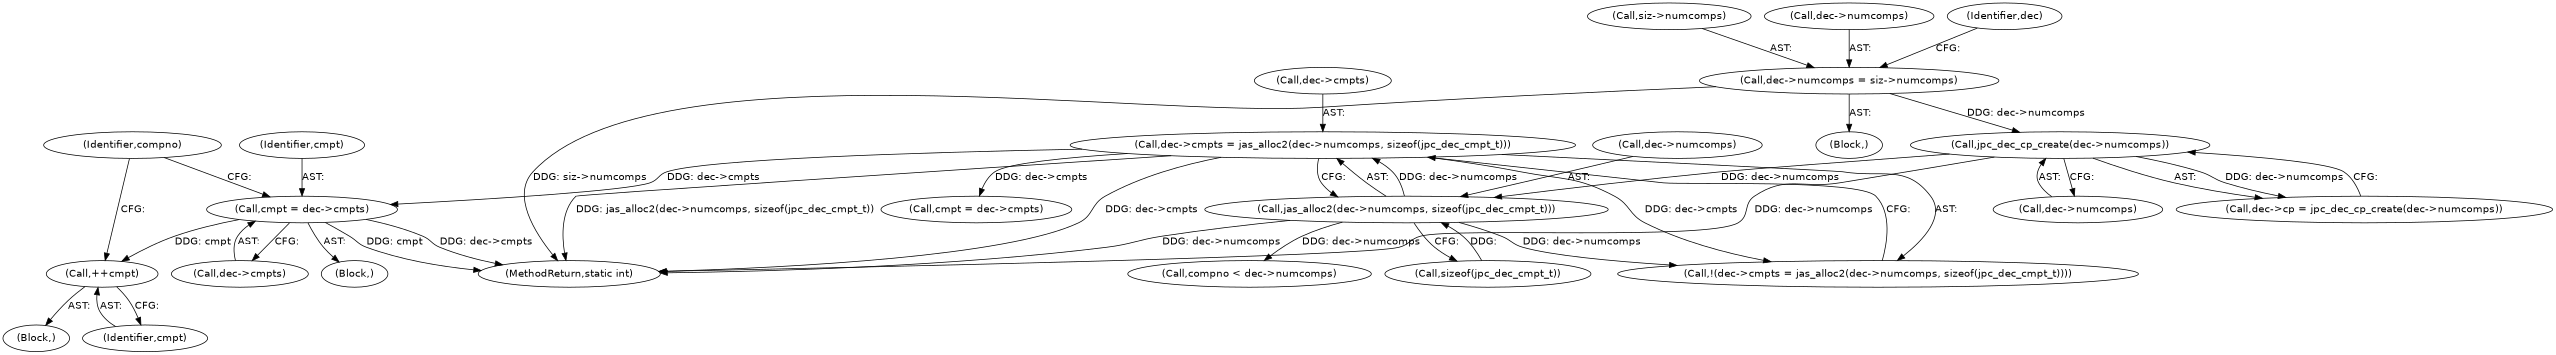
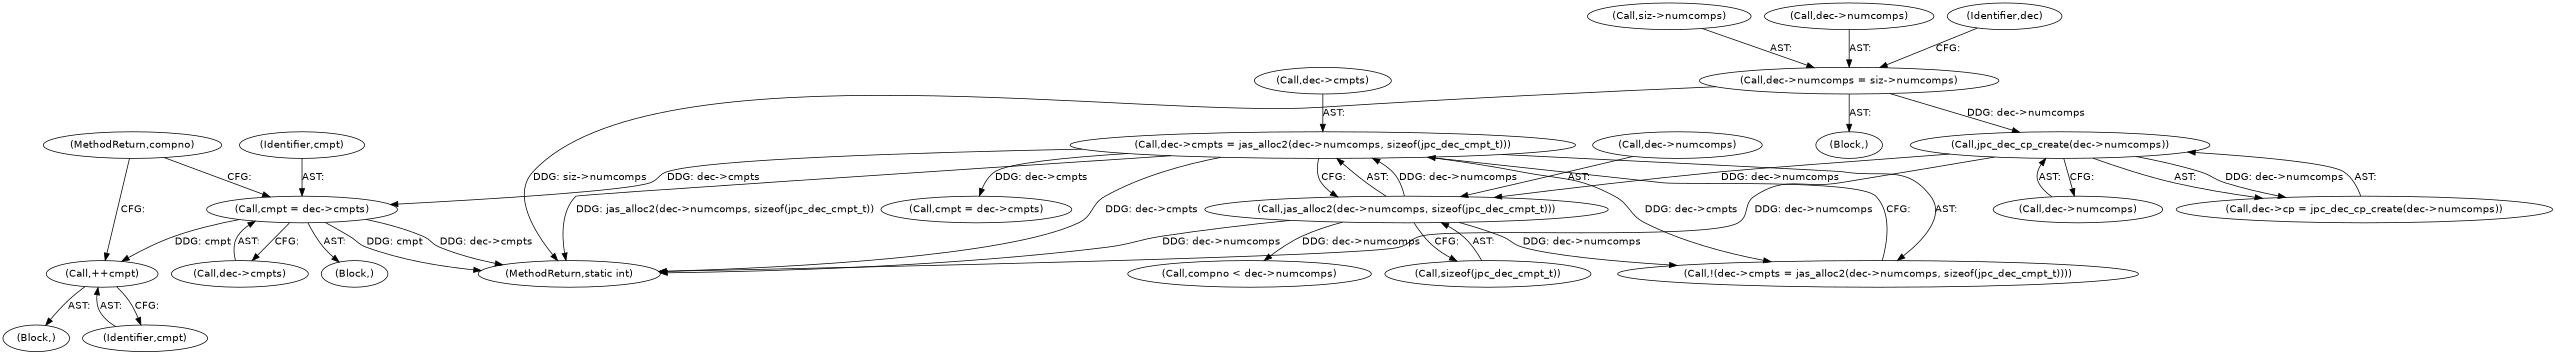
node "(Identifier,compno)": label "(Identifier,compno)" -> "(MethodReturn,compno)"
edge "(Call,dec->cp = jpc_dec_cp_create(dec->numcomps))" -> "(Call,jpc_dec_cp_create(dec->numcomps))": label "CFG: " -> "AST: "
edge "(Call,sizeof(jpc_dec_cmpt_t))" -> "(Call,jas_alloc2(dec->numcomps, sizeof(jpc_dec_cmpt_t)))": label "DDG: " -> "AST: "
